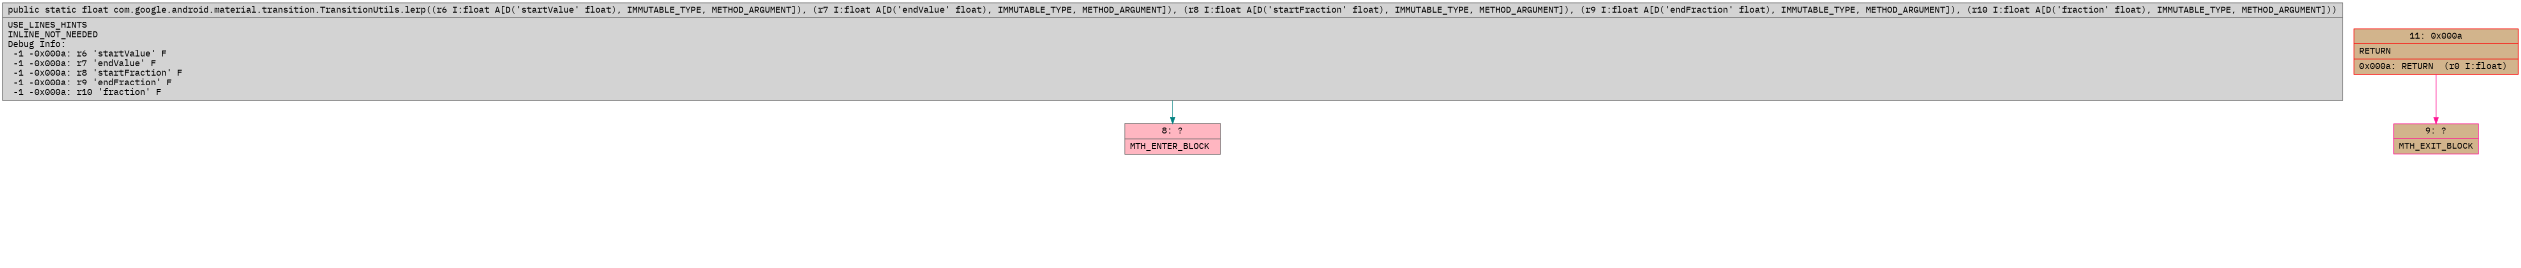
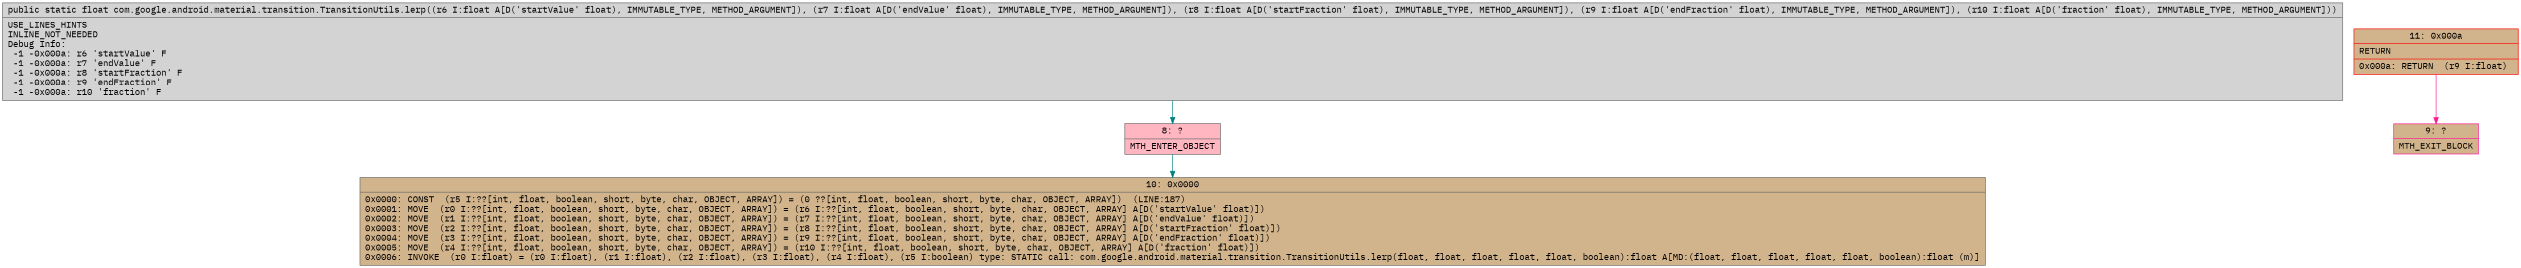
node "11: 0x000a": text "0x000a: RETURN  (r0 I:float)" -> "0x000a: RETURN  (r9 I:float)"
node "8: ?": text "MTH_ENTER_BLOCK" -> "MTH_ENTER_OBJECT"
node "10: 0x0000": added
